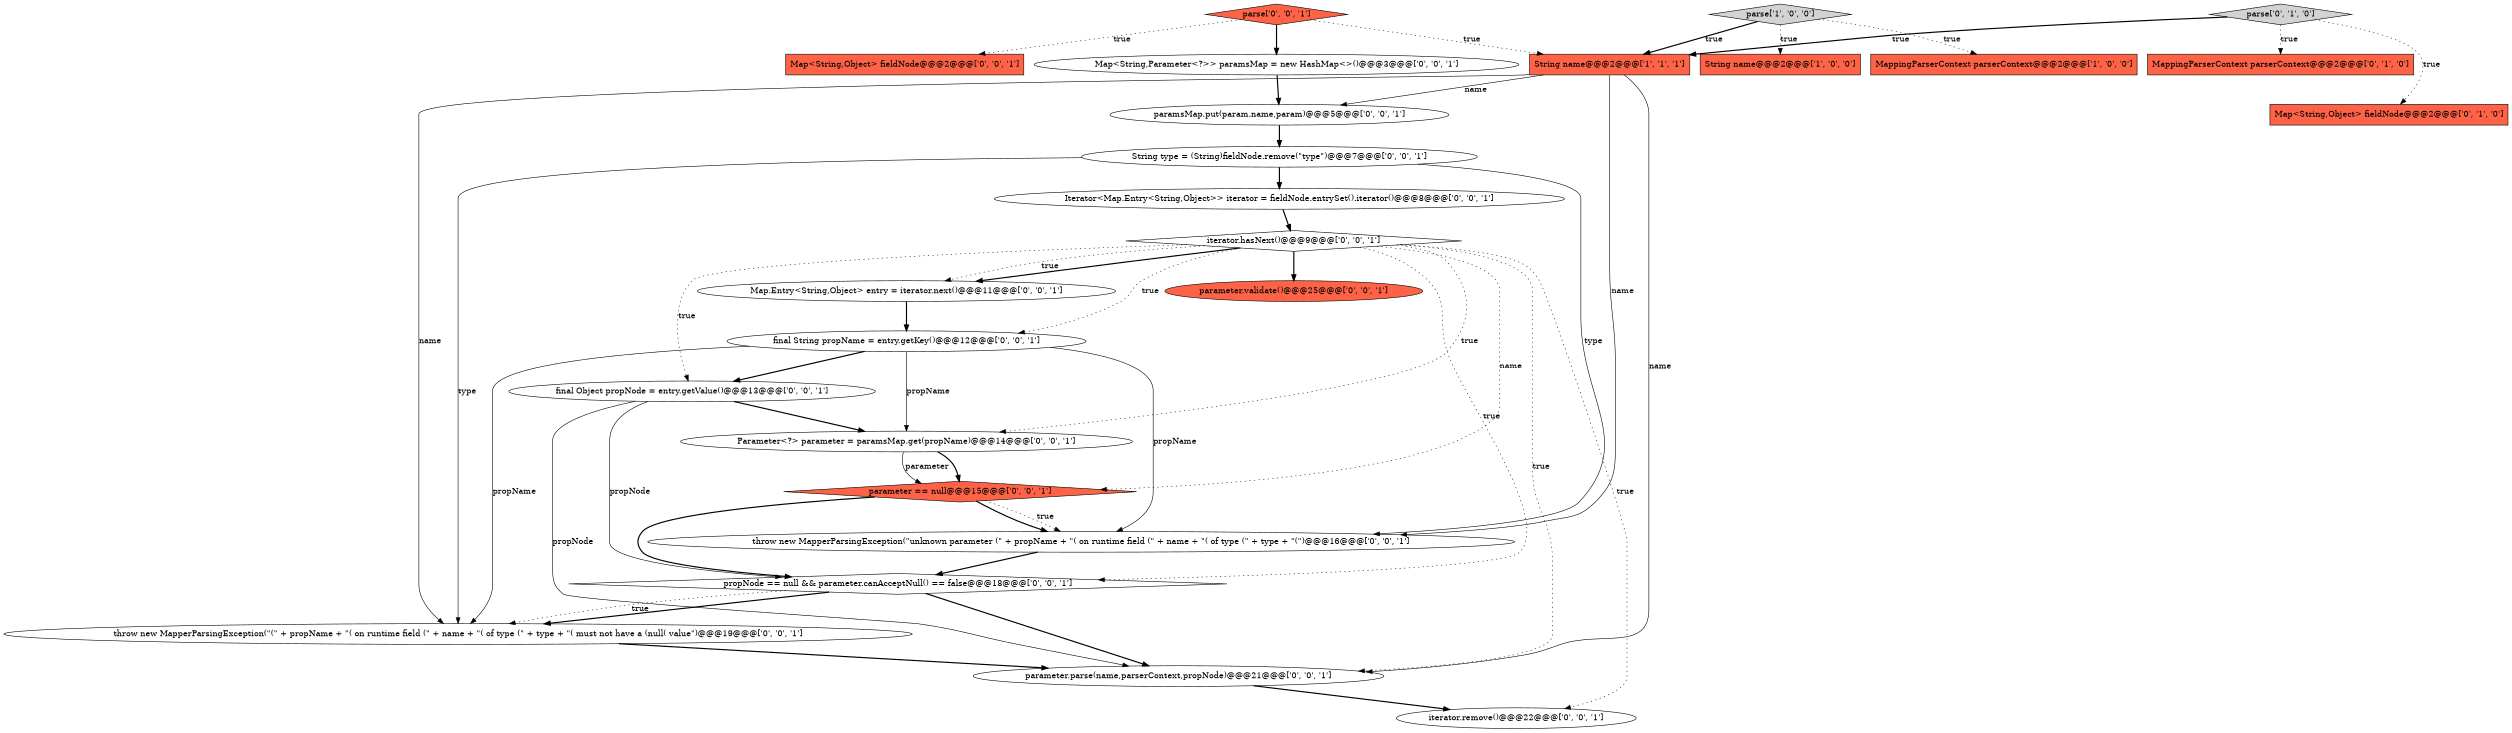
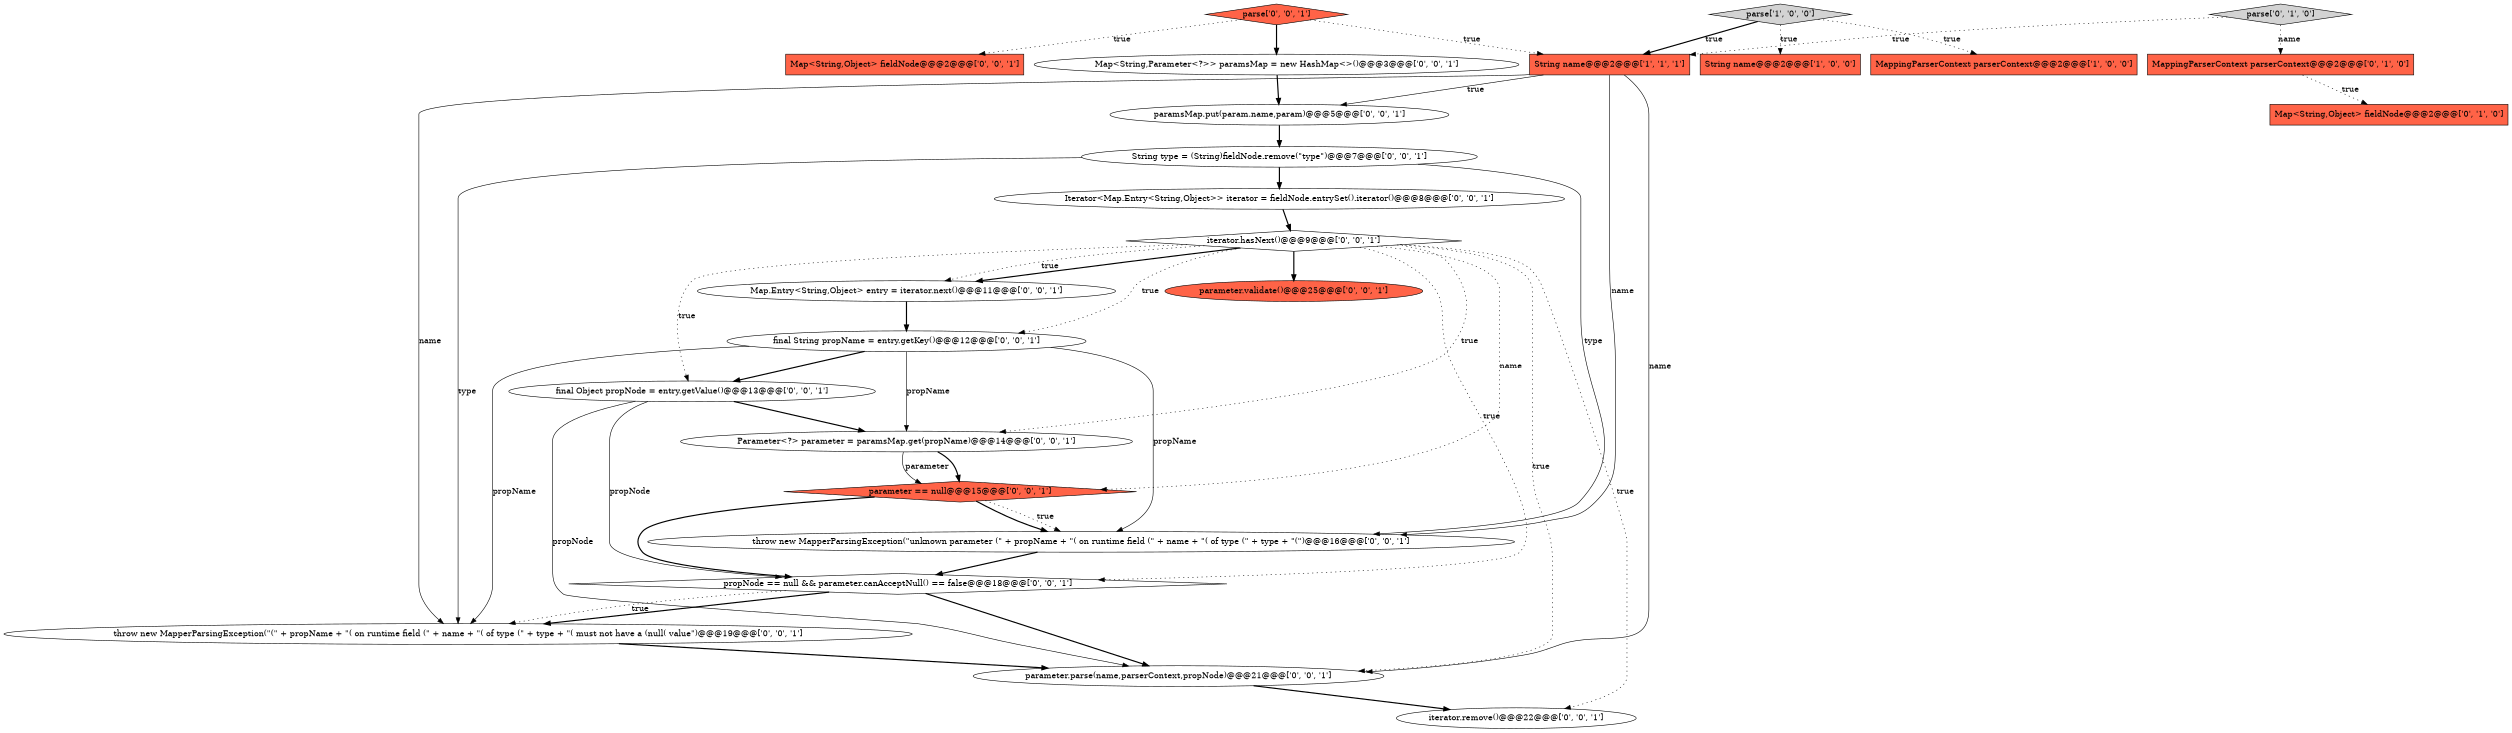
edge "parse['0', '1', '0']" -> "String name@@@2@@@['1', '1', '1']": style bold -> dotted
edge "parse['0', '1', '0']" -> "MappingParserContext parserContext@@@2@@@['0', '1', '0']": label "true" -> "name"
edge "parse['0', '1', '0']" -> "Map<String,Object> fieldNode@@@2@@@['0', '1', '0']": now "MappingParserContext parserContext@@@2@@@['0', '1', '0']" -> "Map<String,Object> fieldNode@@@2@@@['0', '1', '0']"
edge "String name@@@2@@@['1', '1', '1']" -> "paramsMap.put(param.name,param)@@@5@@@['0', '0', '1']": label "name" -> "true"
